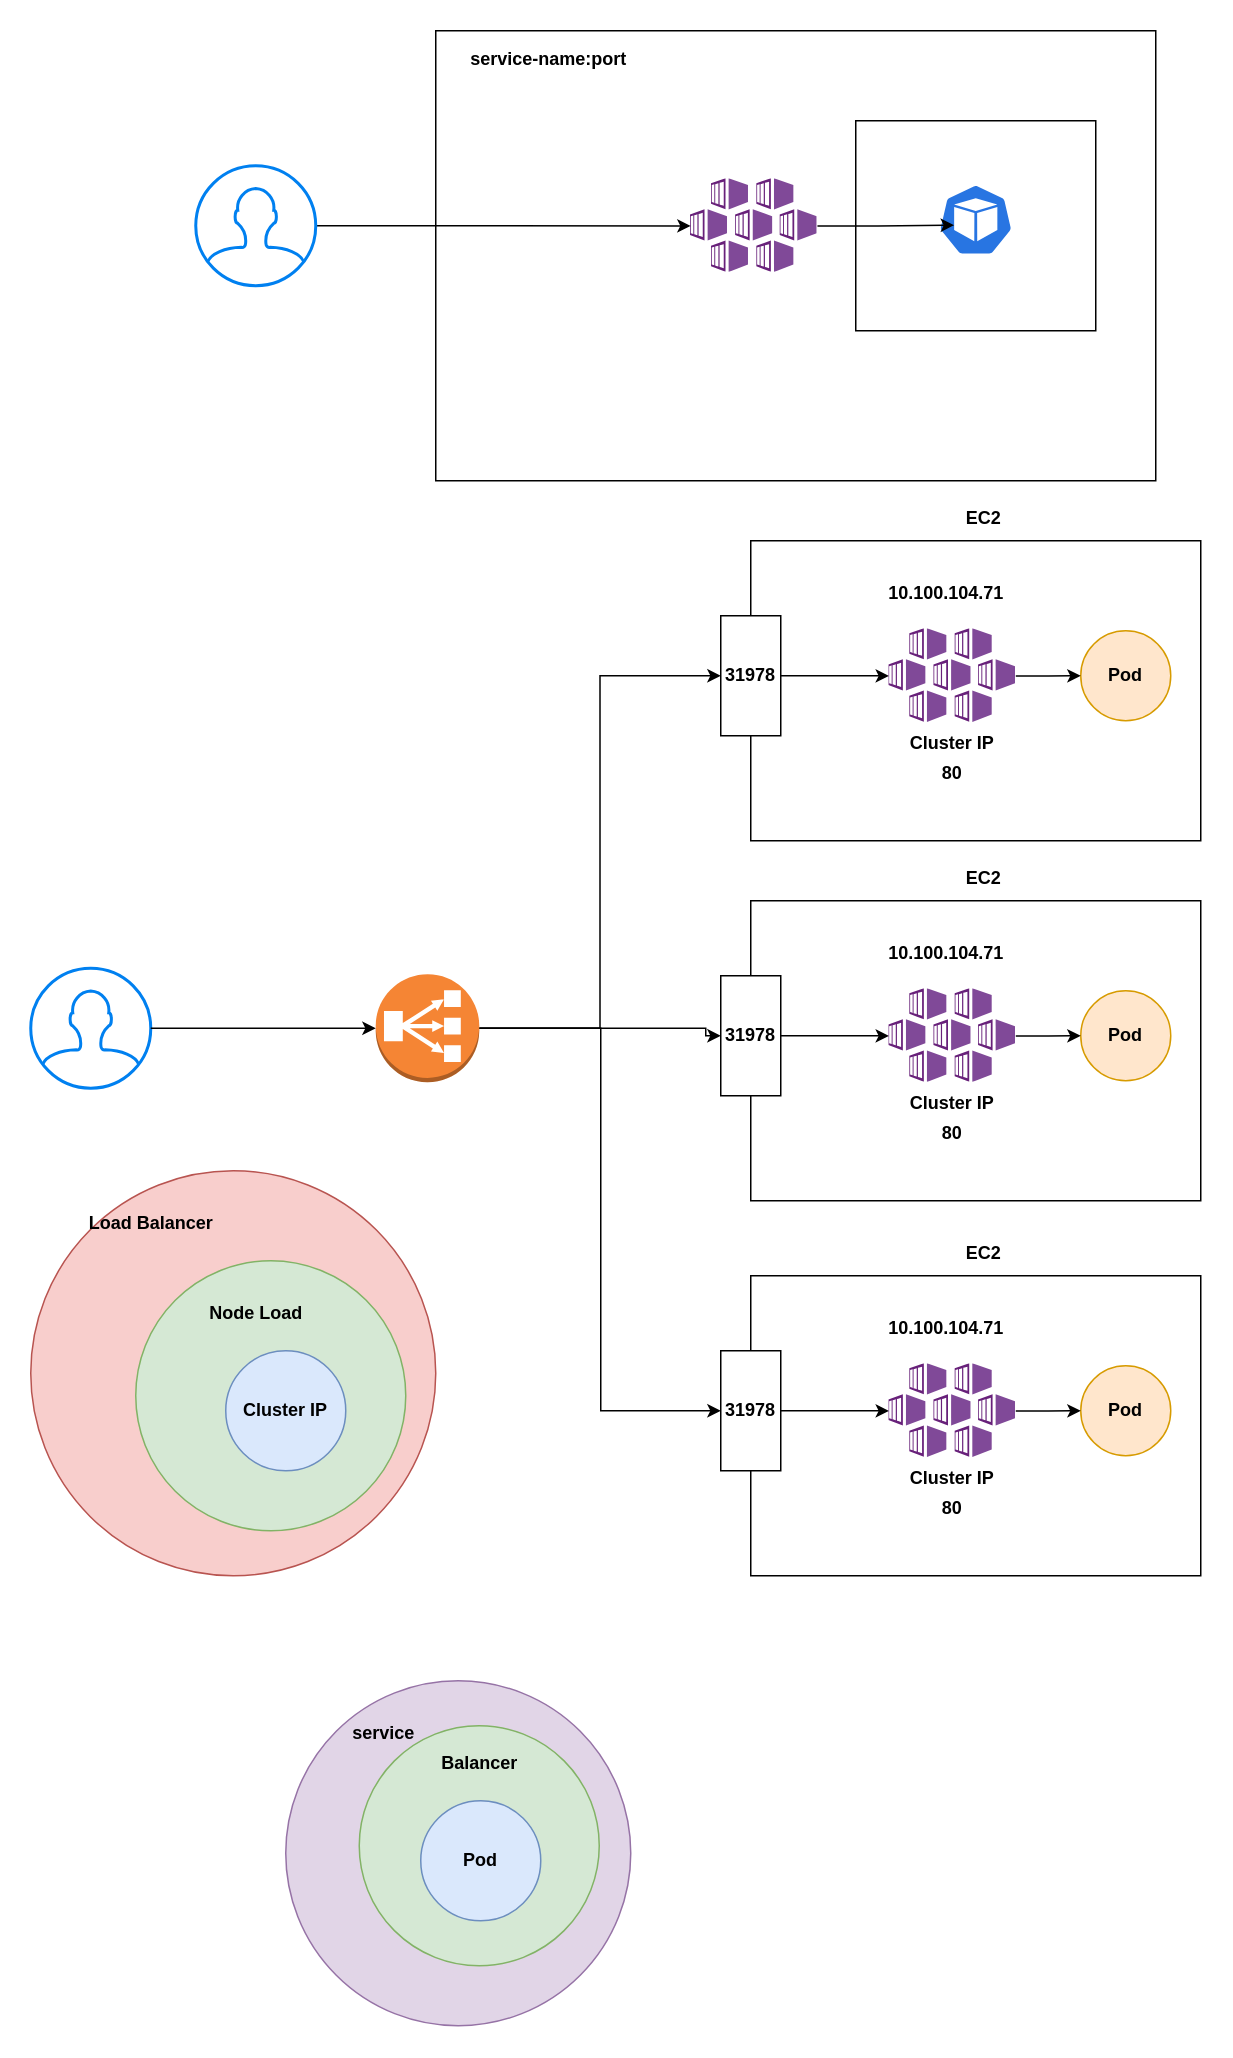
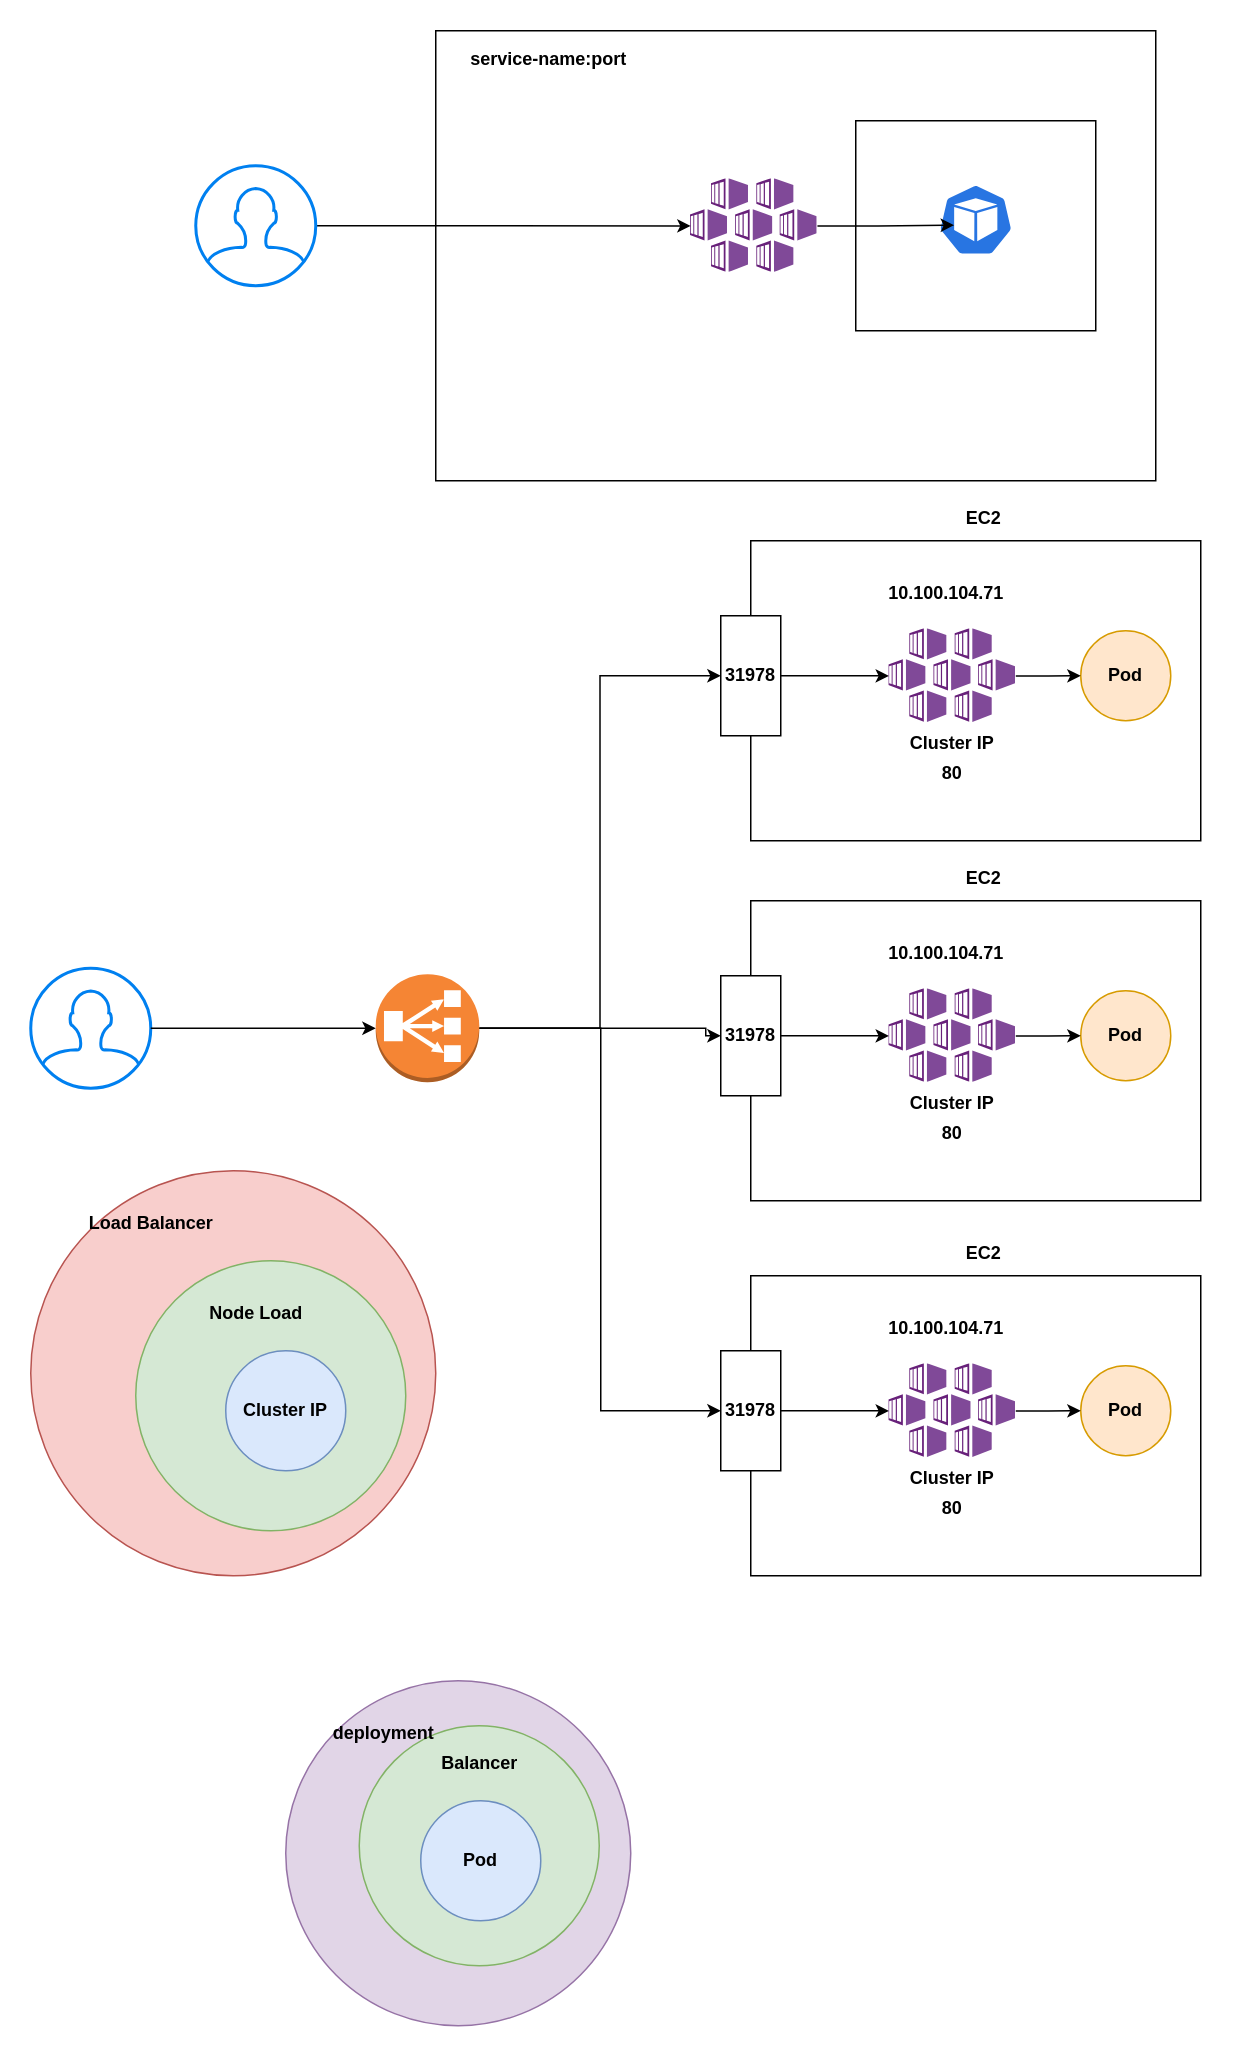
node "service": label "service" -> "deployment"
